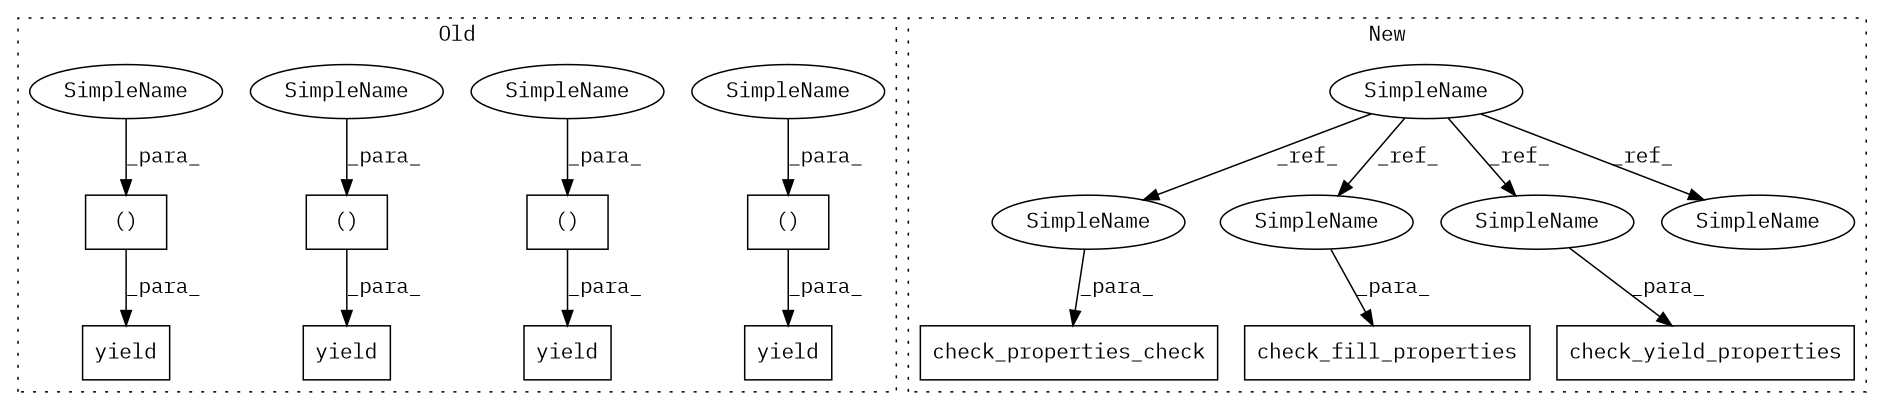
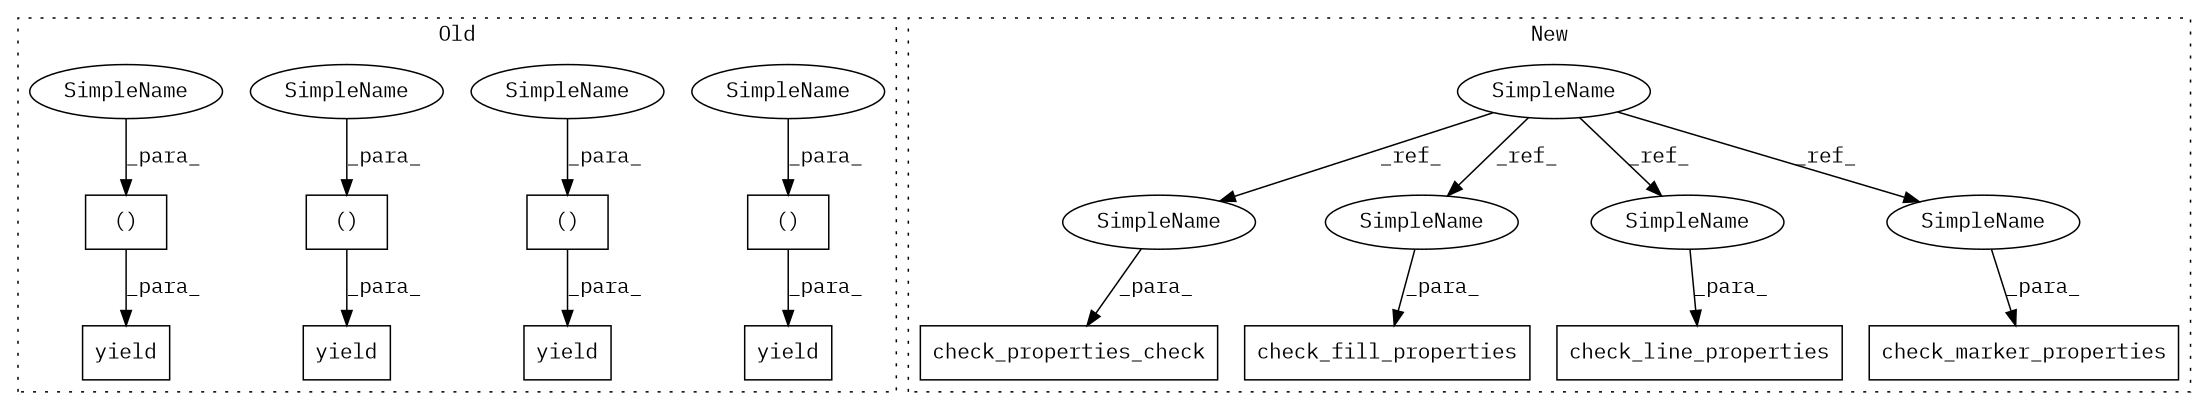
node "check_yield_properties": label "check_yield_properties" -> "check_line_properties"
node "check_marker_properties": added
